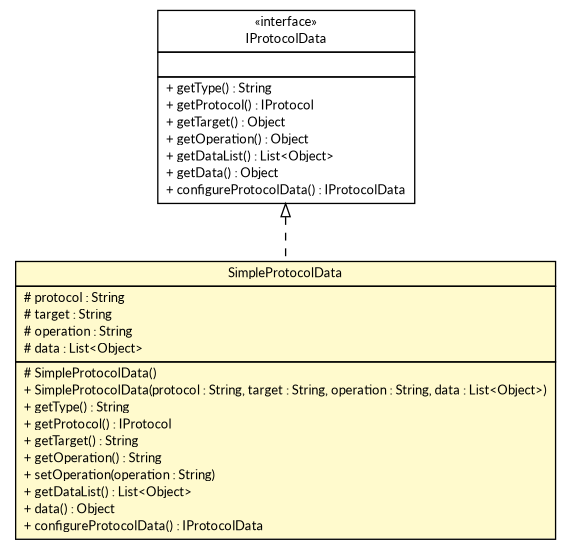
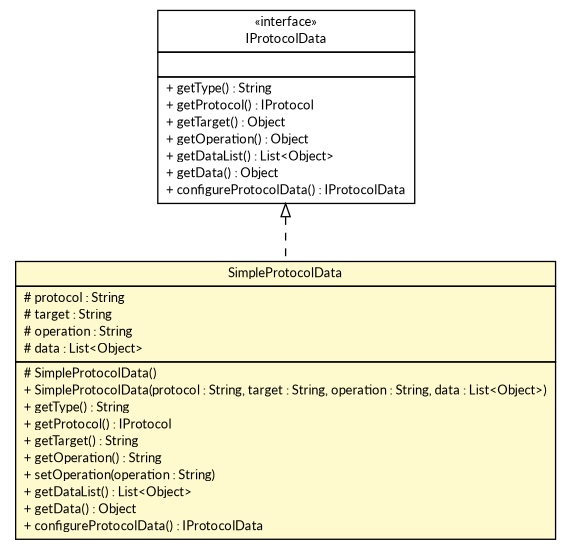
node "SimpleProtocolData": text "+ data() : Object" -> "+ getData() : Object"
